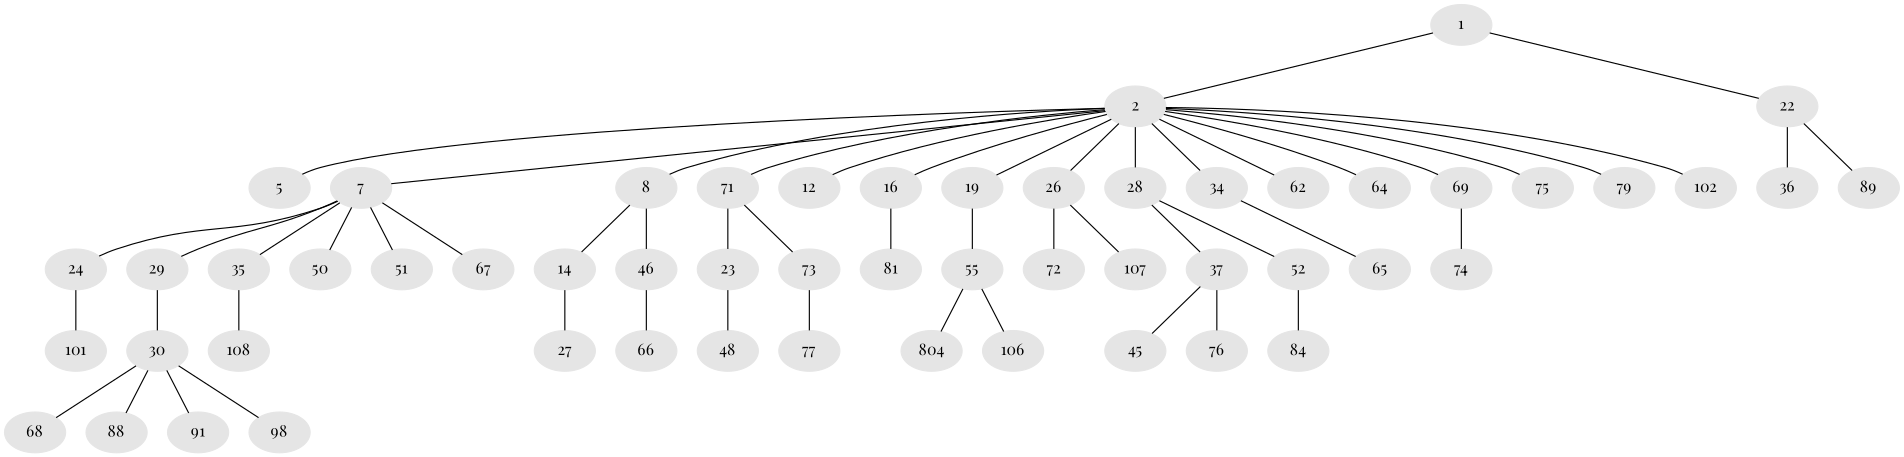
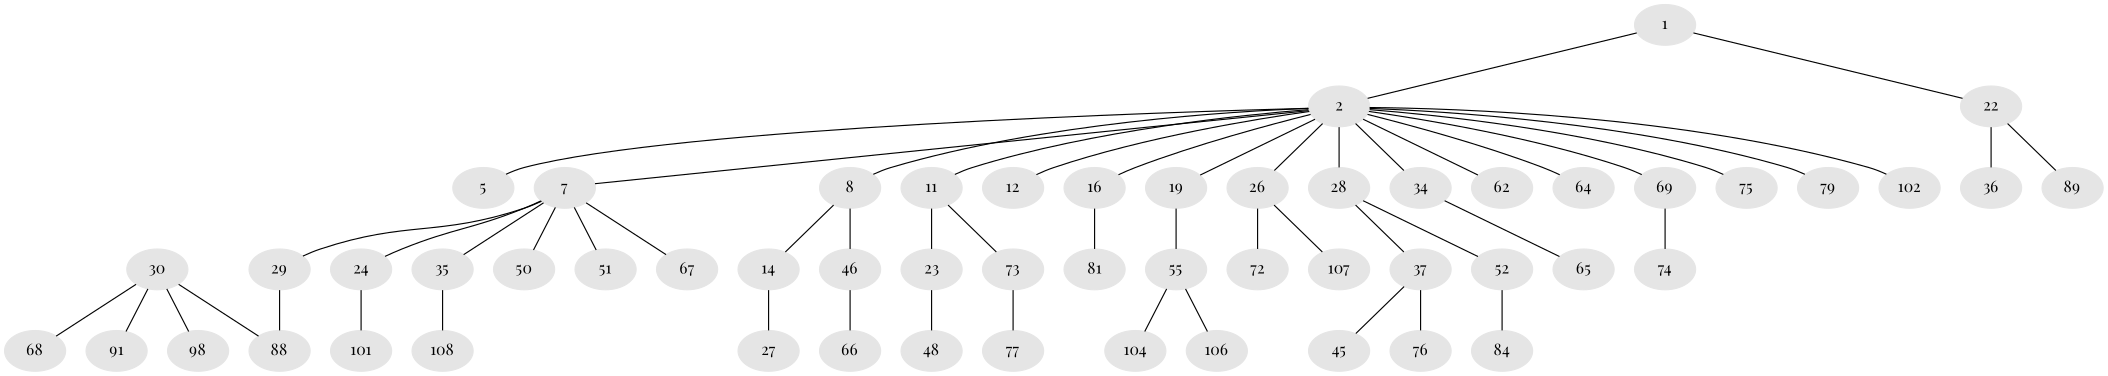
node "71": label "71" -> "11"
edge "29" -- "30": now "29" -- "88"
node "804": label "804" -> "104"
